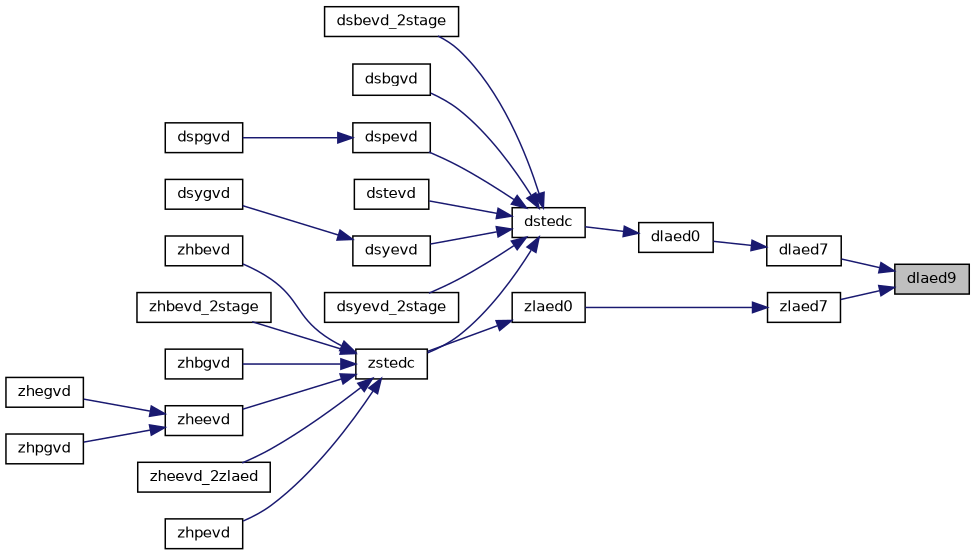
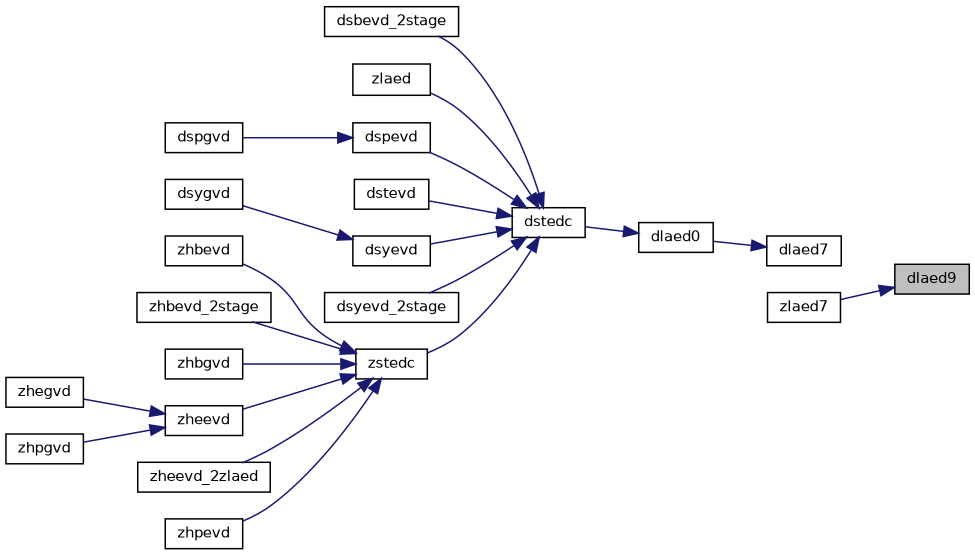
node "dsbgvd": label "dsbgvd" -> "zlaed"
edge "dlaed7" -> "dlaed9": removed
node "zlaed0": removed
